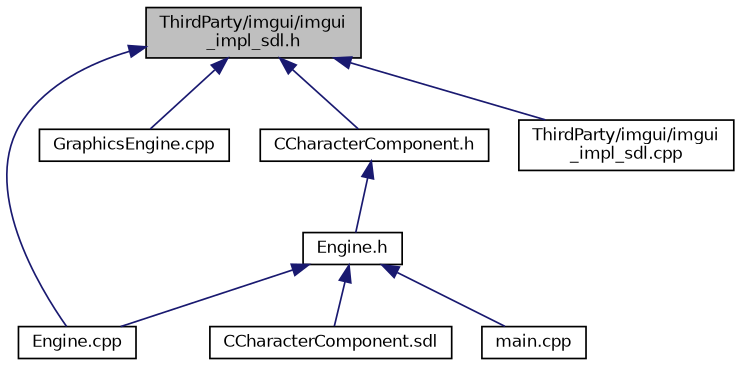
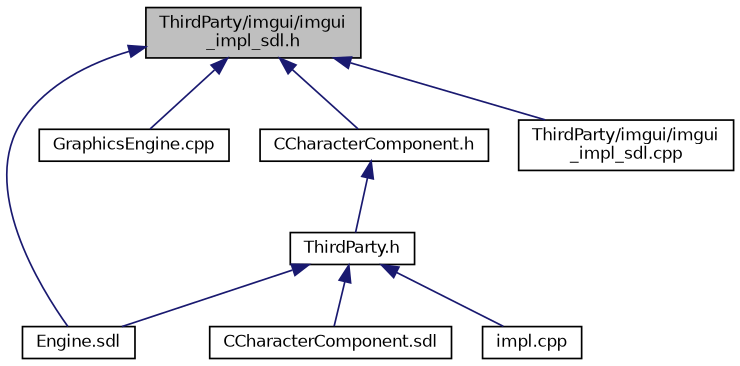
node "Engine.h": label "Engine.h" -> "ThirdParty.h"
node "Engine.cpp": label "Engine.cpp" -> "Engine.sdl"
node "main.cpp": label "main.cpp" -> "impl.cpp"
